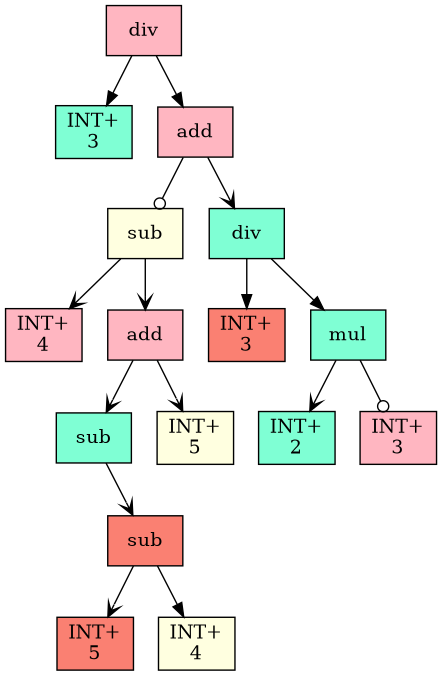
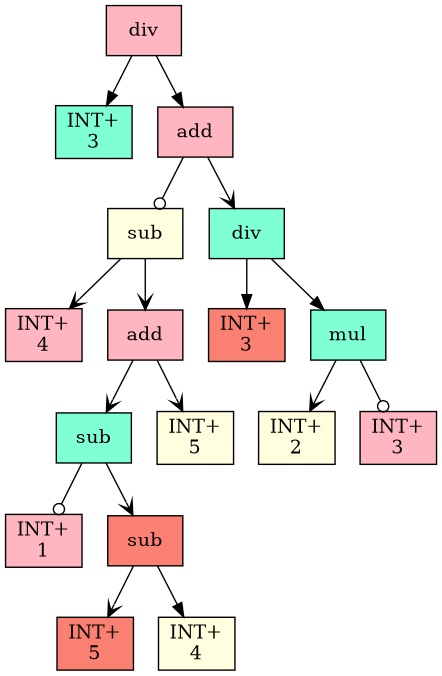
node "INT+ 2": fillcolor aquamarine -> lightyellow
node "INT+ 1": added
